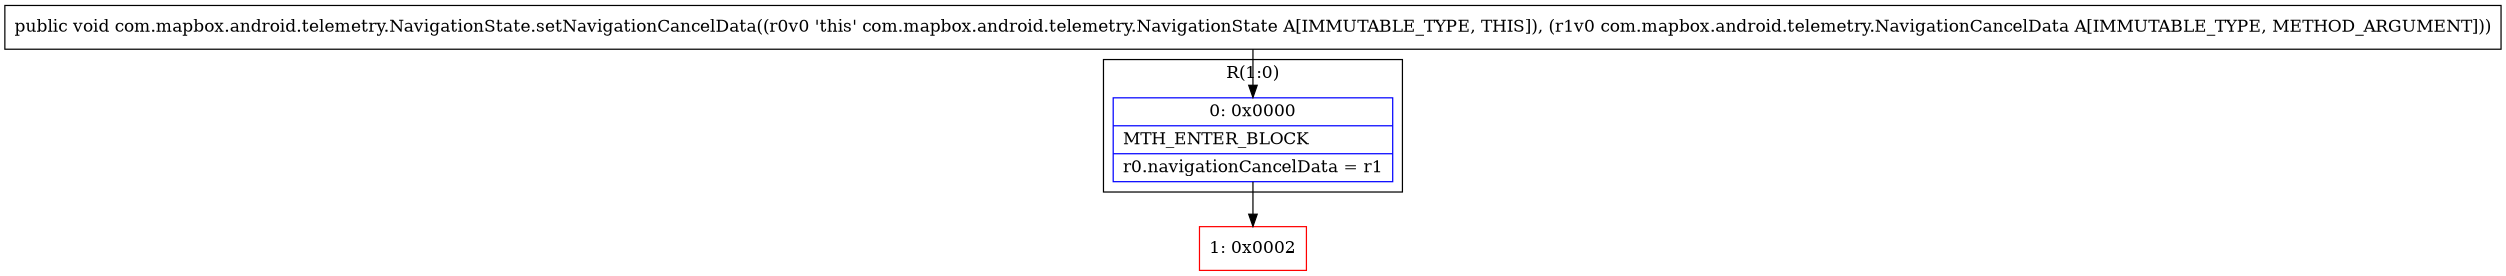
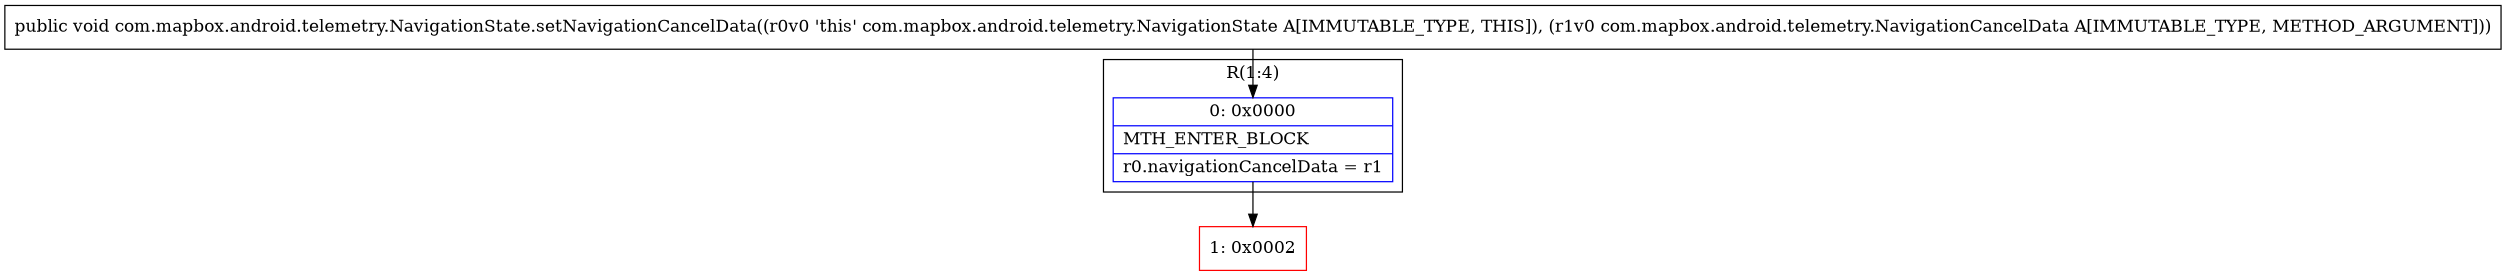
cluster "R(1:0)": label "R(1:0)" -> "R(1:4)"
